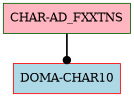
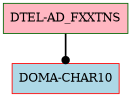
node "CHAR-AD_FXXTNS": label "CHAR-AD_FXXTNS" -> "DTEL-AD_FXXTNS"
